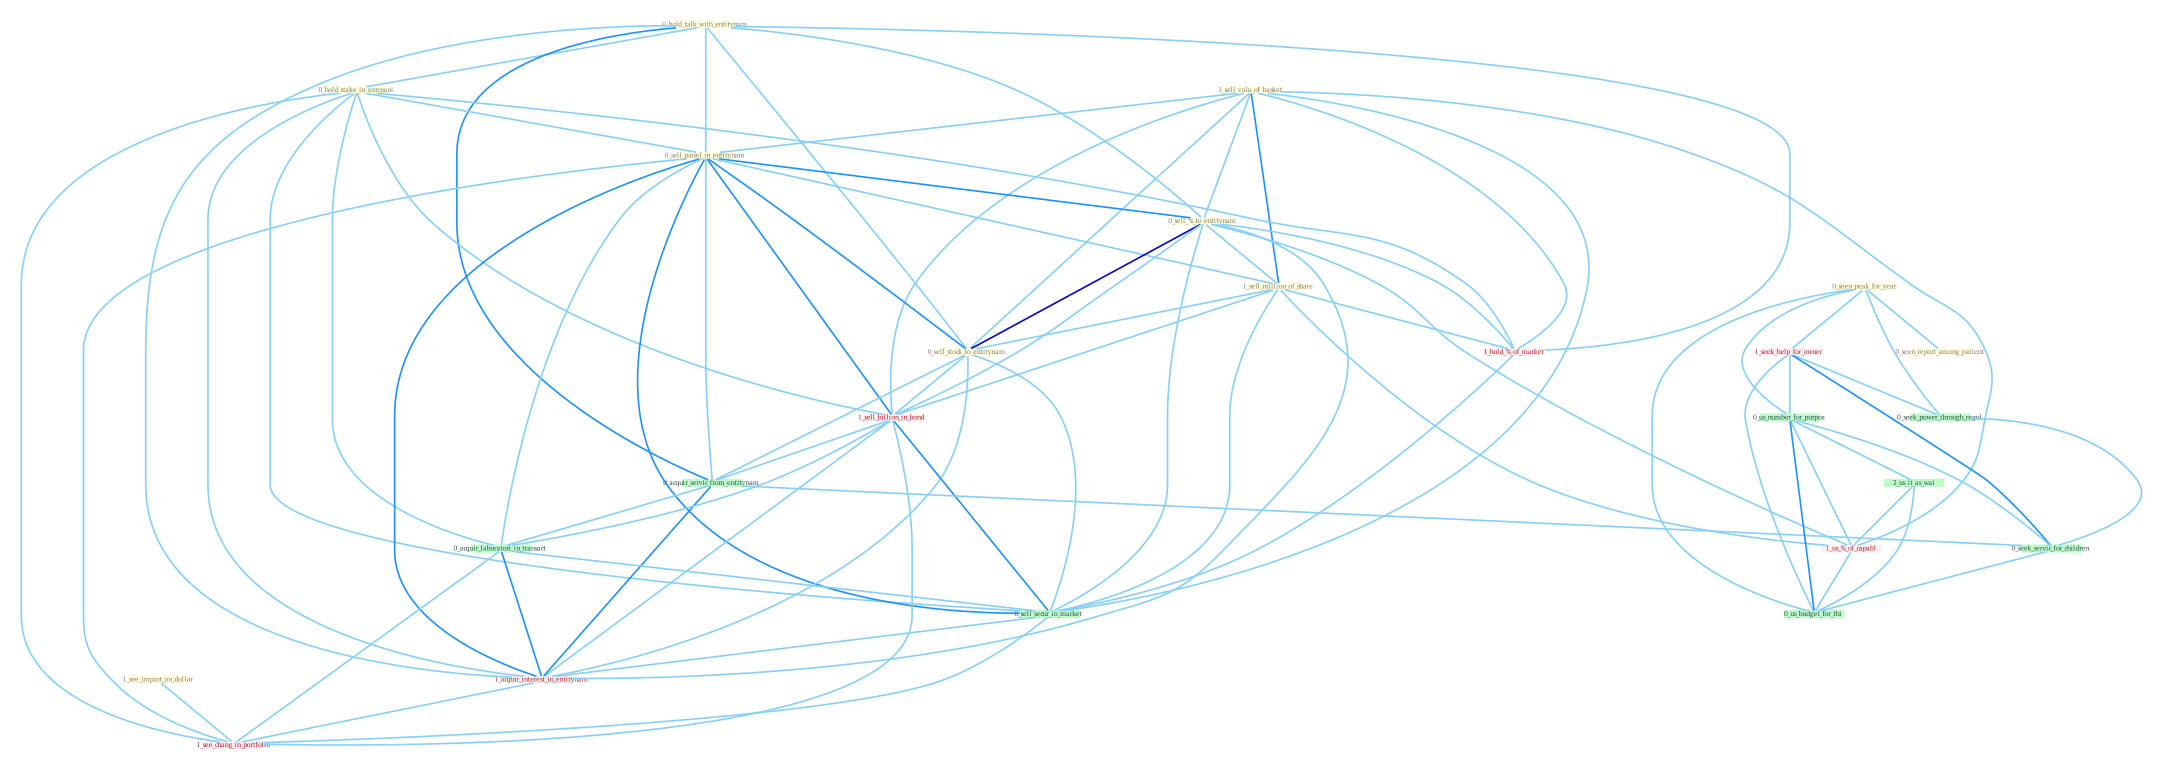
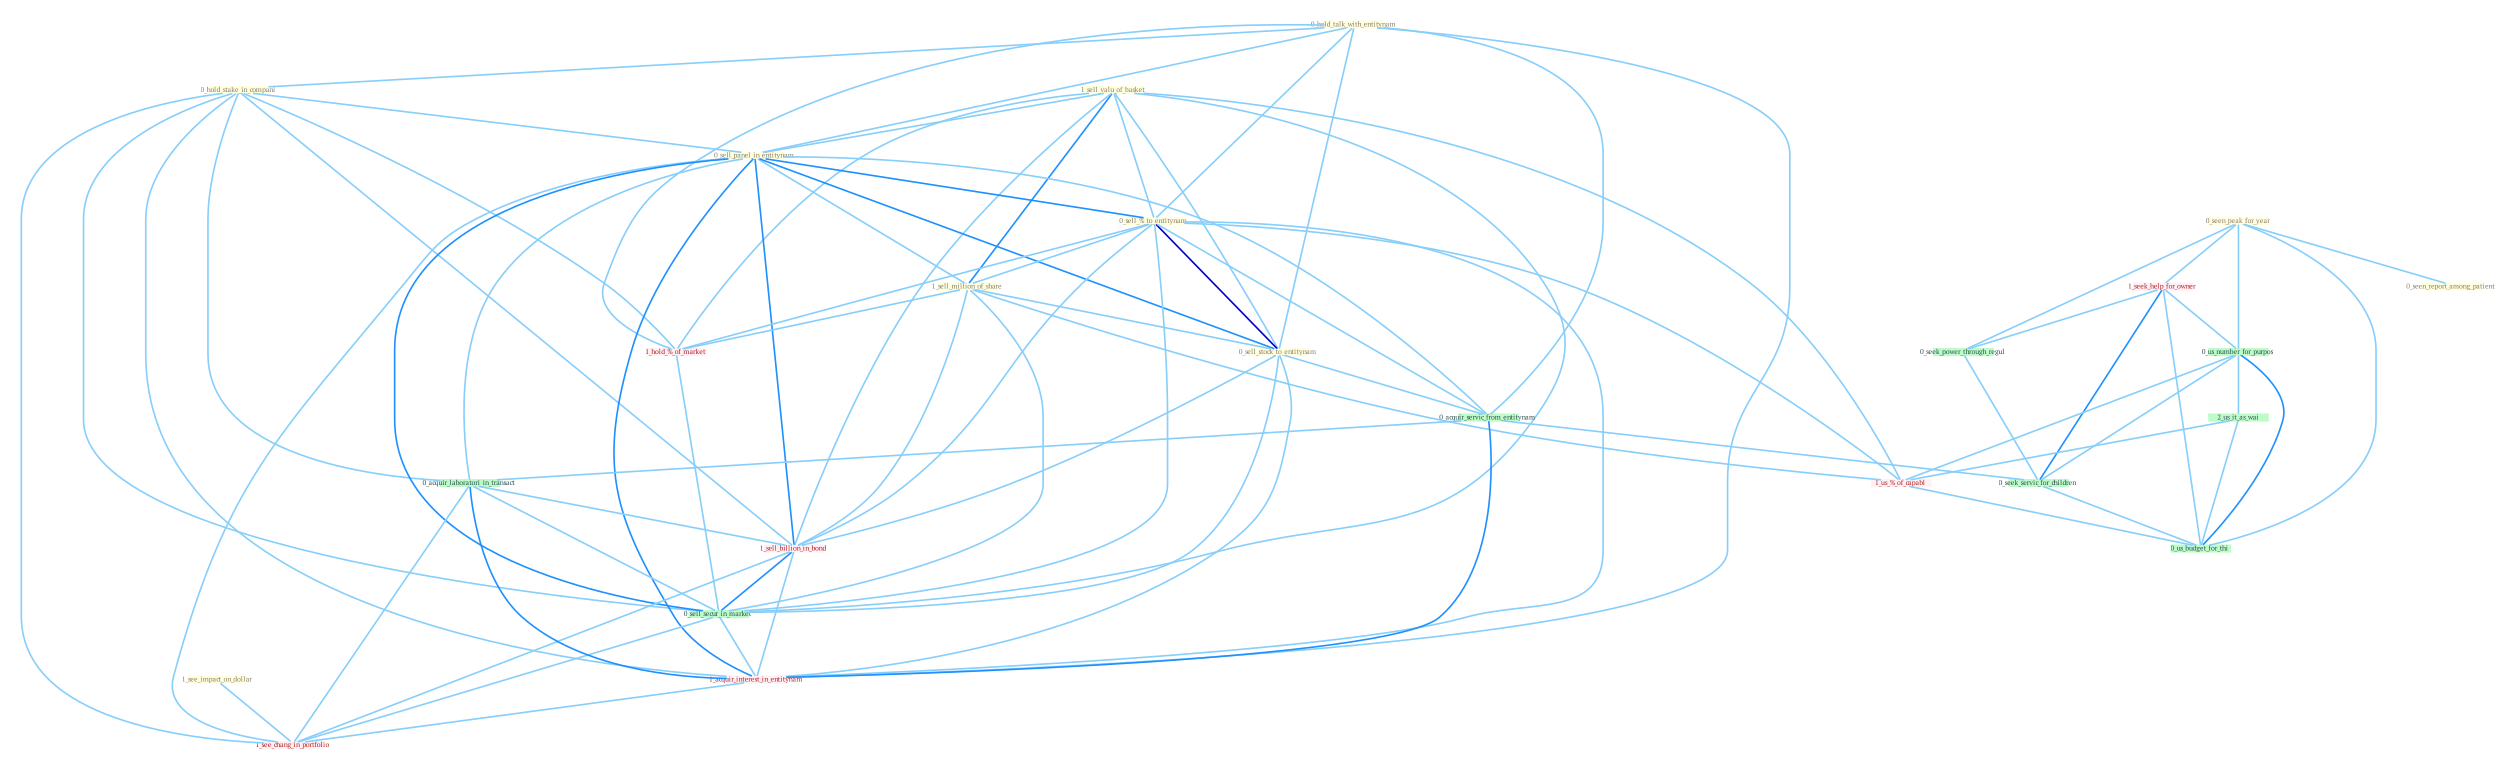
edge "0_hold_talk_with_entitynam" -- "0_acquir_servic_from_entitynam": color #1e90ff -> #87cefa
edge "1_sell_billion_in_bond" -- "0_acquir_servic_from_entitynam": now "0_sell_%_to_entitynam" -- "0_acquir_servic_from_entitynam"
